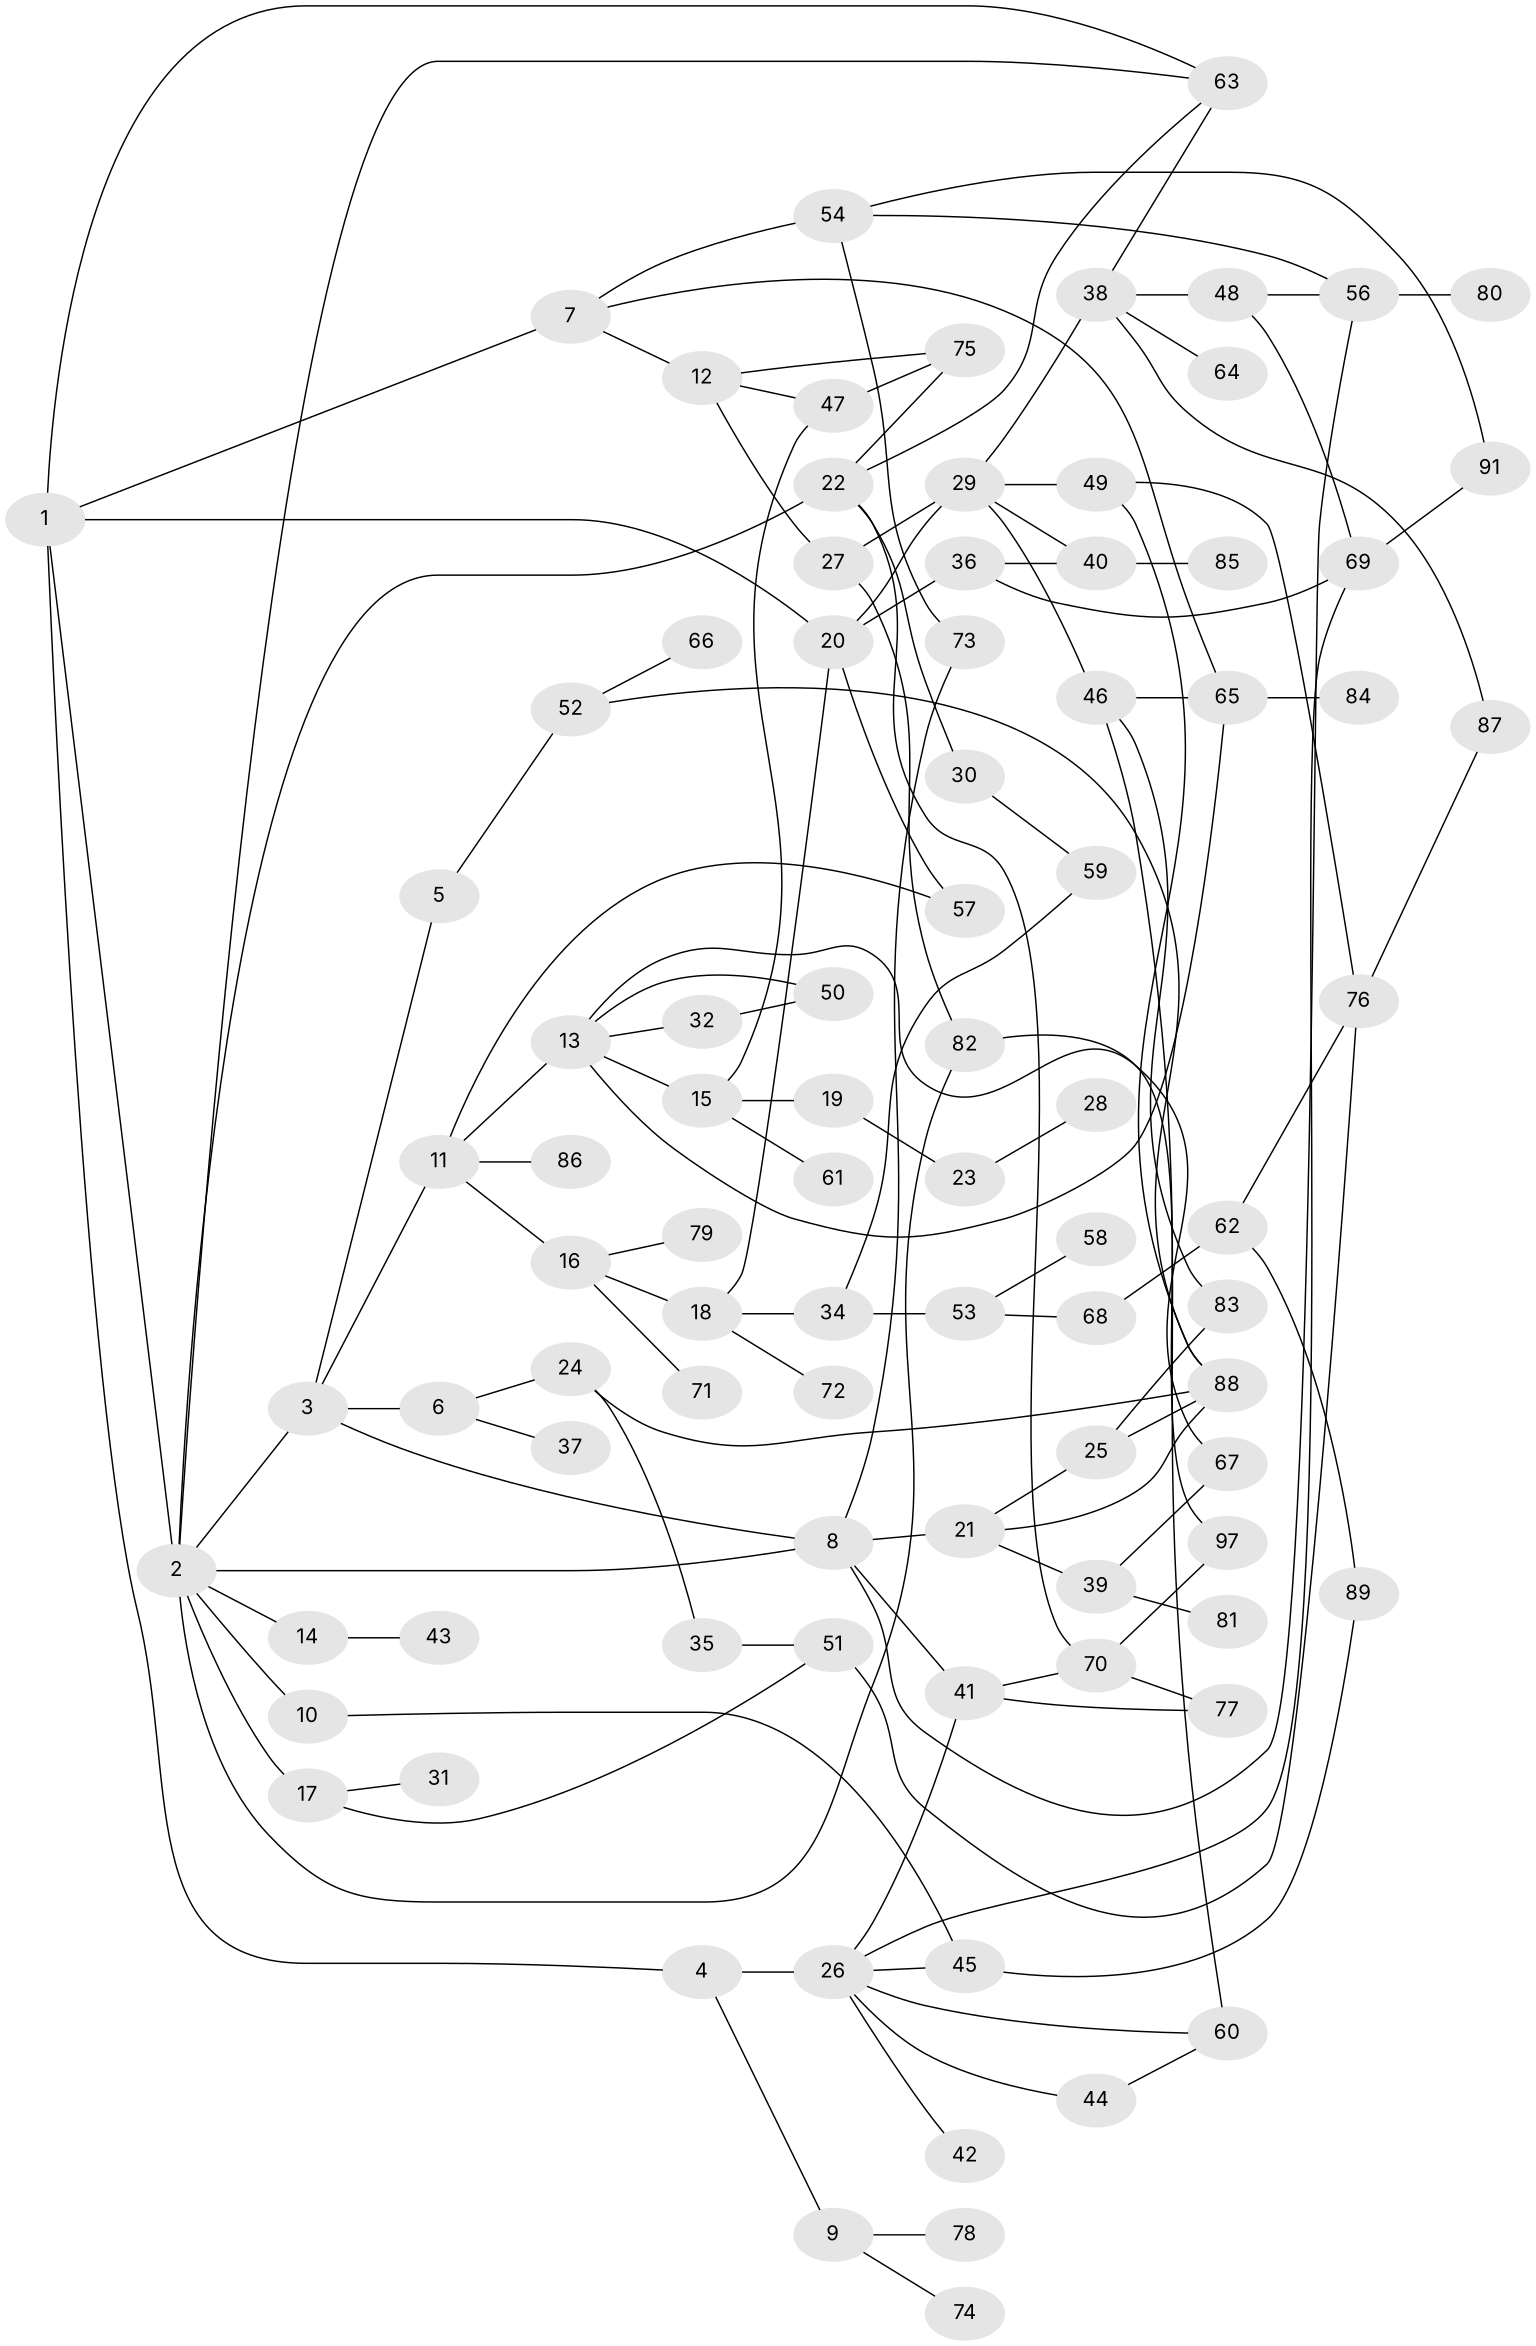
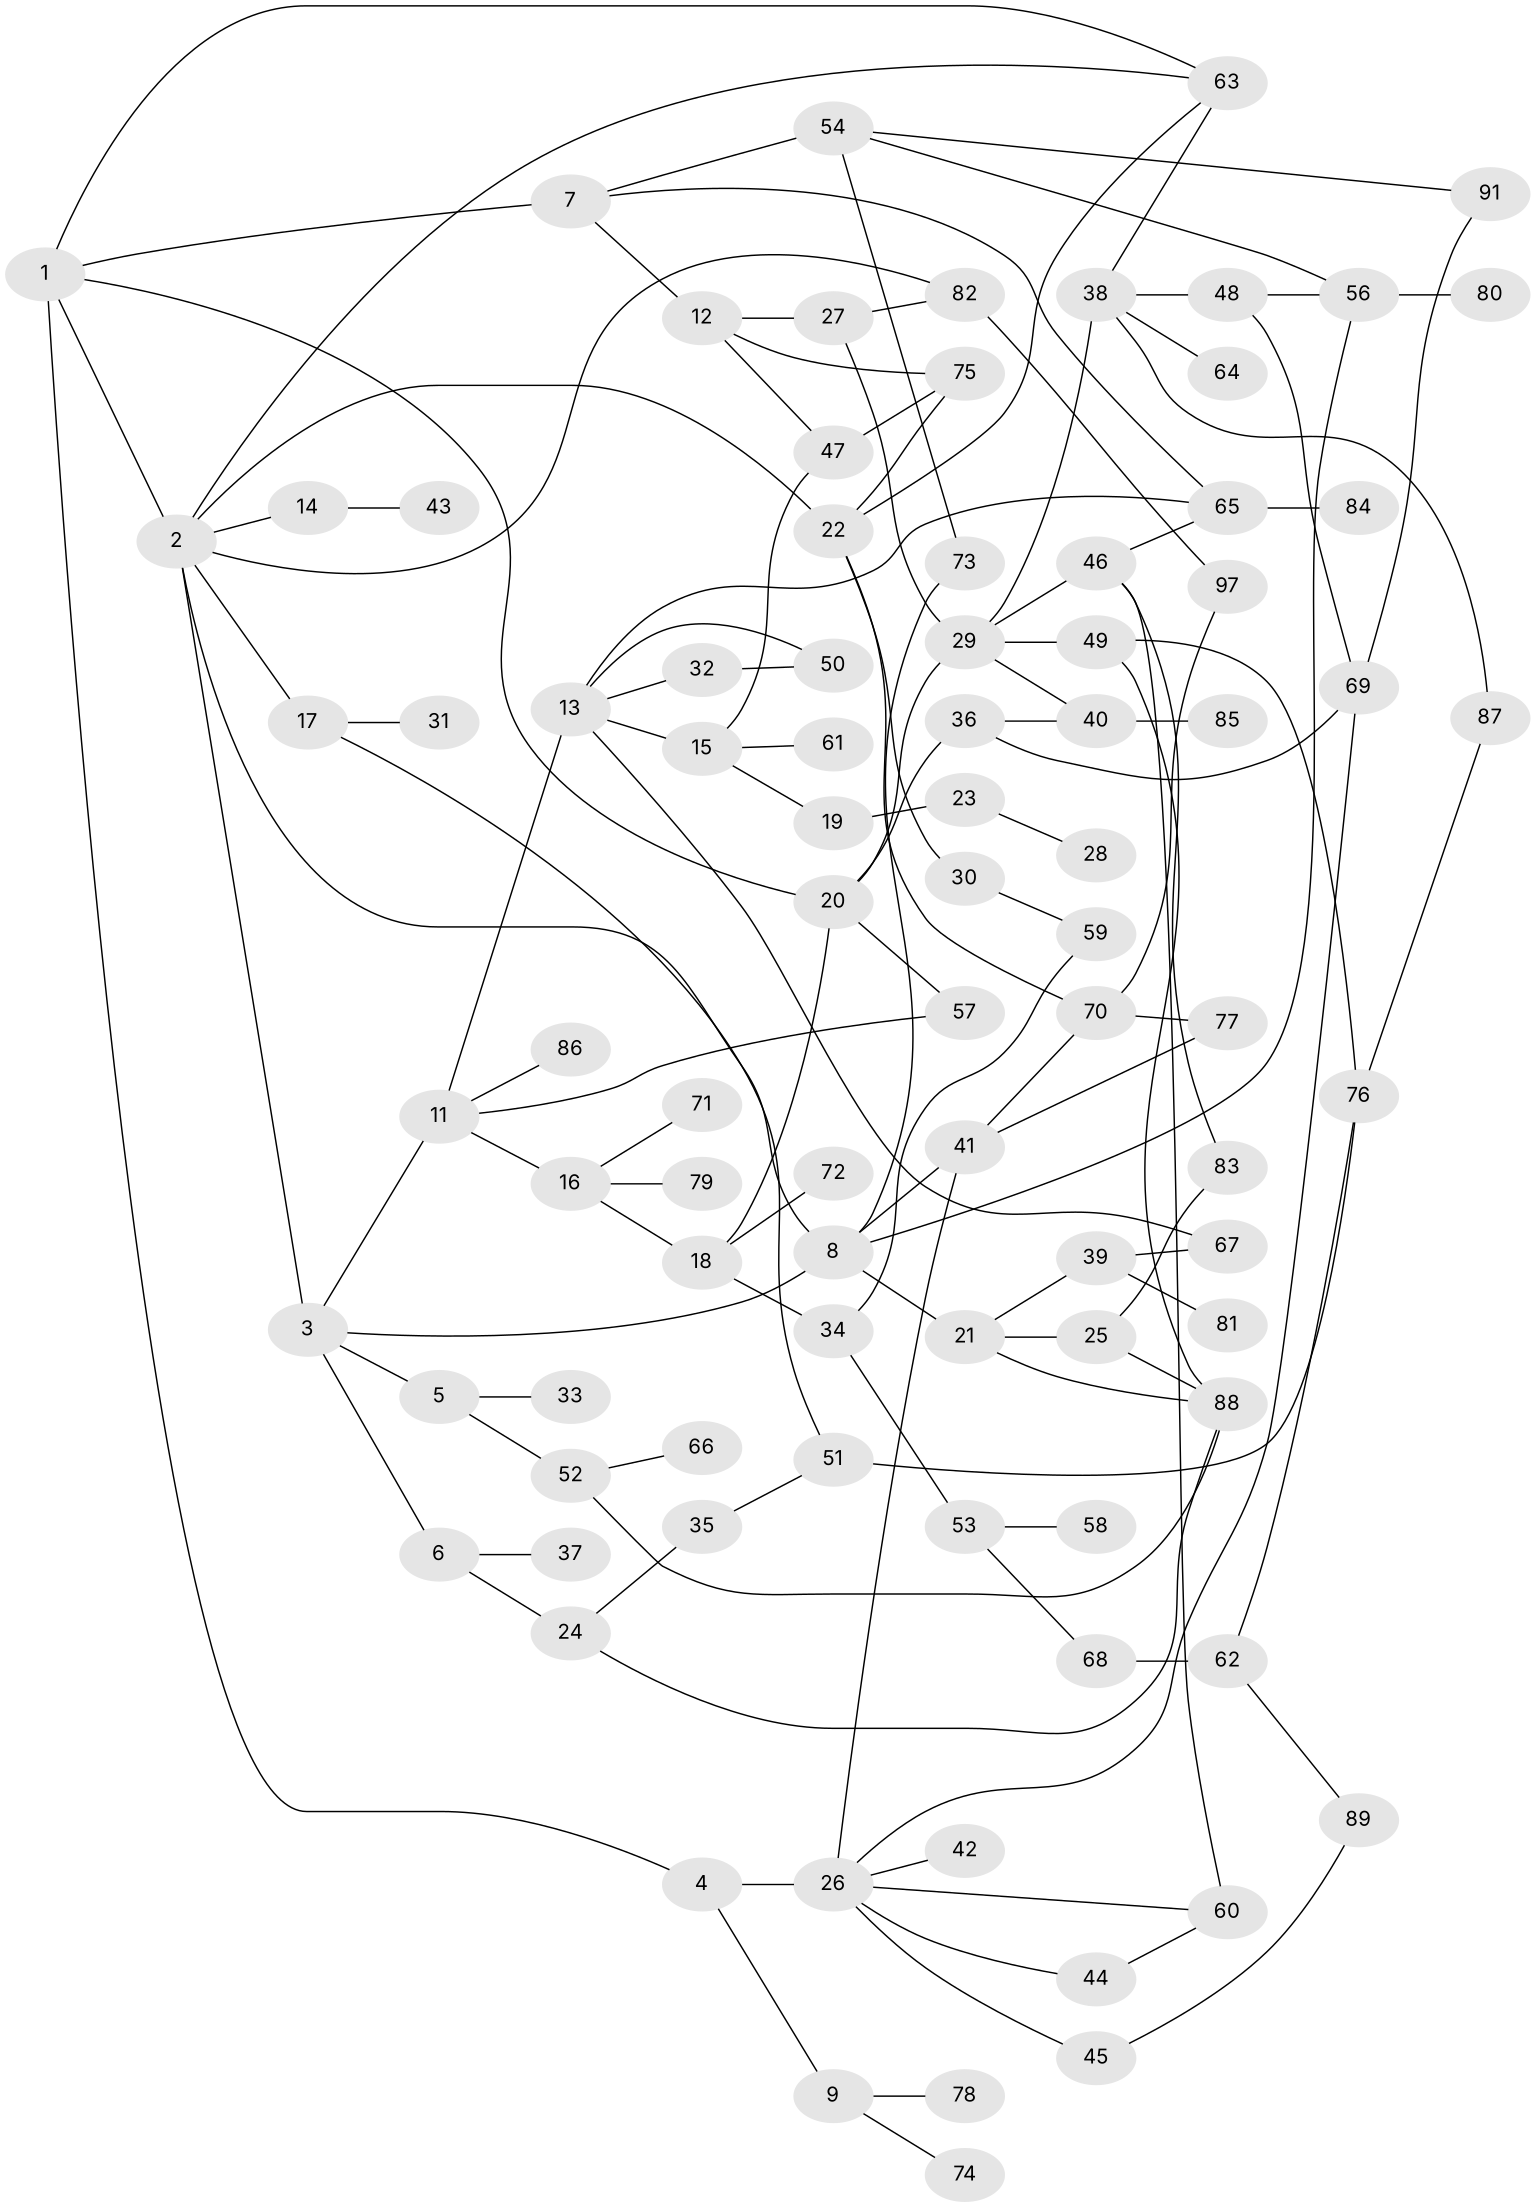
node "33": added
node "10": removed
